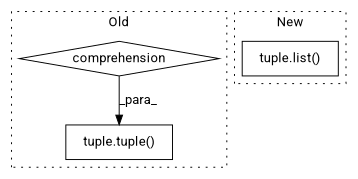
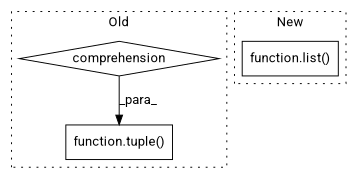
node "tuple.list()": label "tuple.list()" -> "function.list()"
node "tuple.tuple()": label "tuple.tuple()" -> "function.tuple()"
